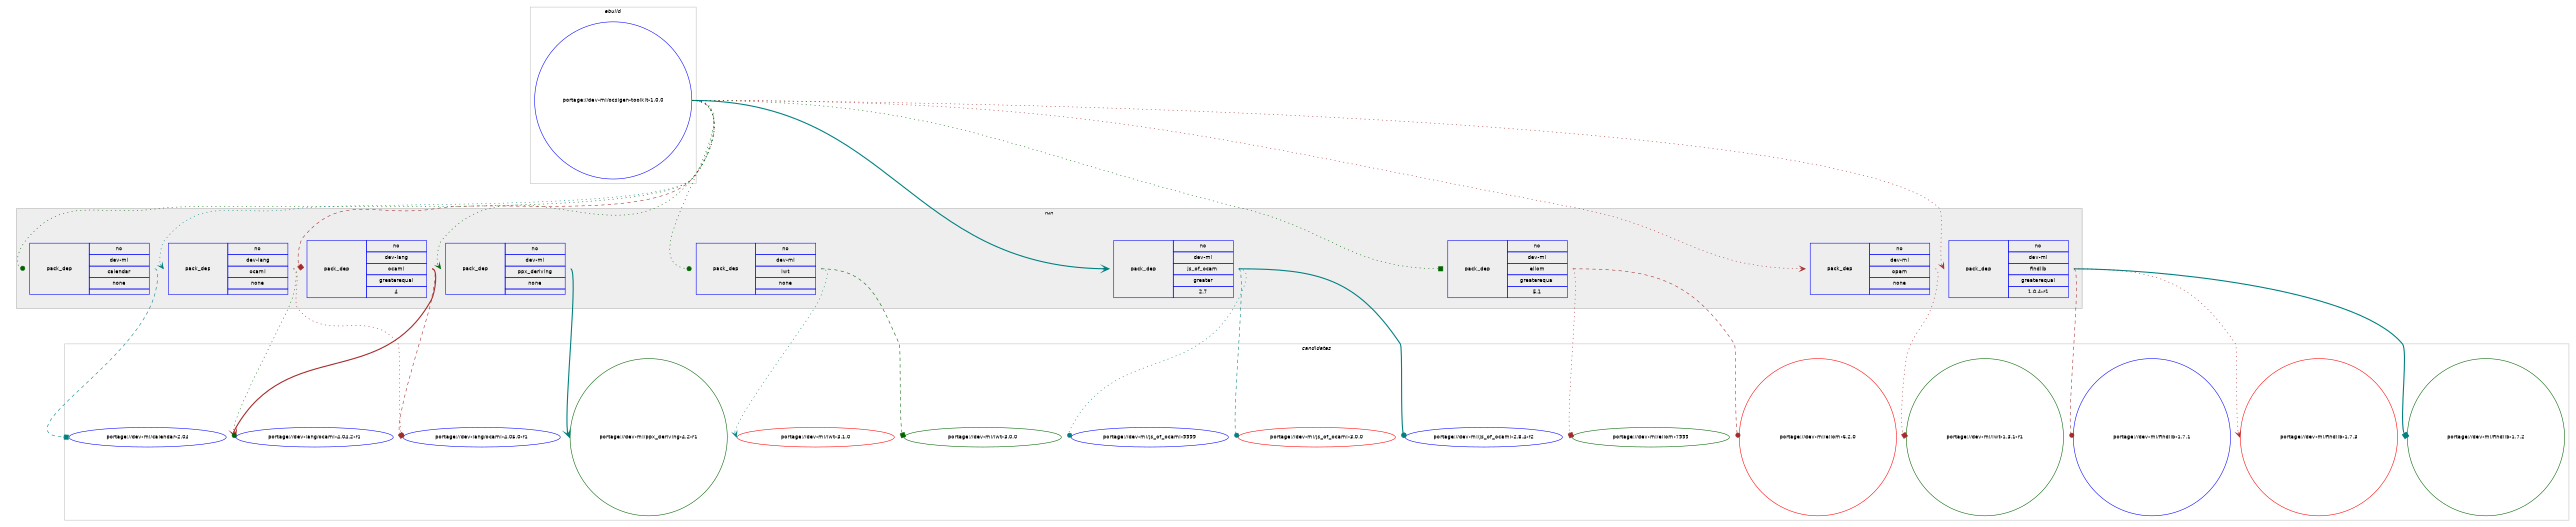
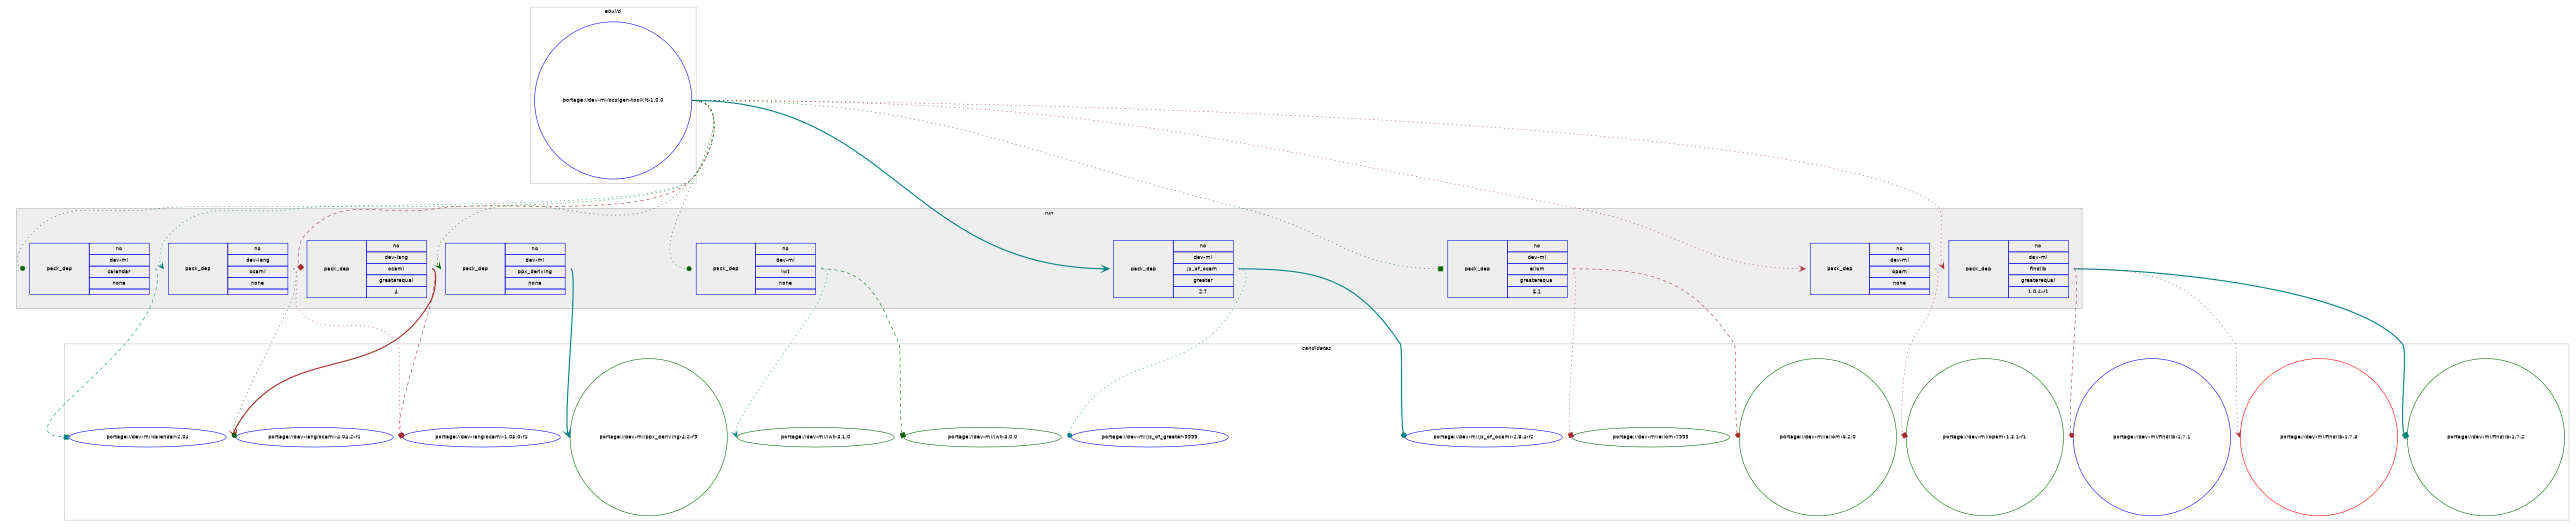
node "portage://dev-lang/ocaml-4.05.0-r1": label "portage://dev-lang/ocaml-4.05.0-r1" -> "portage://dev-lang/ocaml-1.05.0-r1"
node "portage://dev-ml/ppx_deriving-4.2-r1": label "portage://dev-ml/ppx_deriving-4.2-r1" -> "portage://dev-ml/ppx_deriving-4.2-r9"
node "portage://dev-ml/lwt-3.1.0": color red -> darkgreen
node "portage://dev-ml/js_of_ocaml-9999": label "portage://dev-ml/js_of_ocaml-9999" -> "portage://dev-ml/js_of_greater-9999"
node "portage://dev-ml/js_of_ocaml-3.0.0": removed
node "portage://dev-ml/eliom-6.2.0": color red -> darkgreen
node "portage://dev-ml/lwt-1.3.1-r1": label "portage://dev-ml/lwt-1.3.1-r1" -> "portage://dev-ml/opam-1.3.1-r1"
